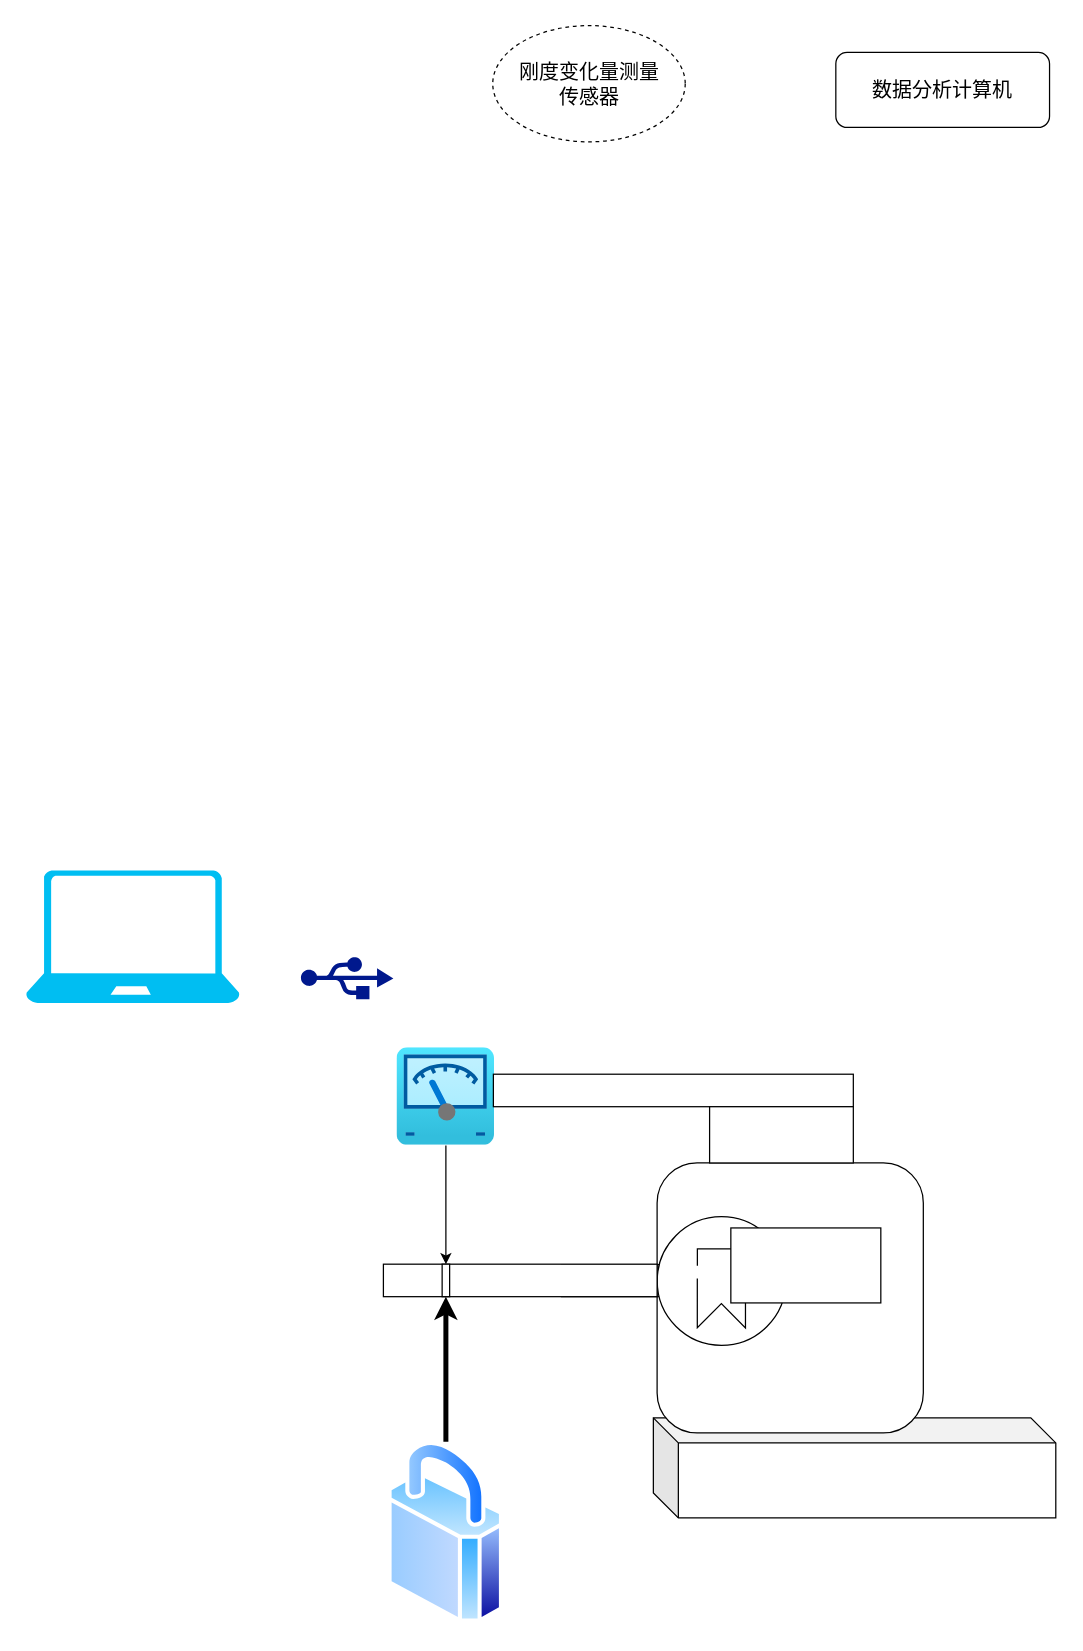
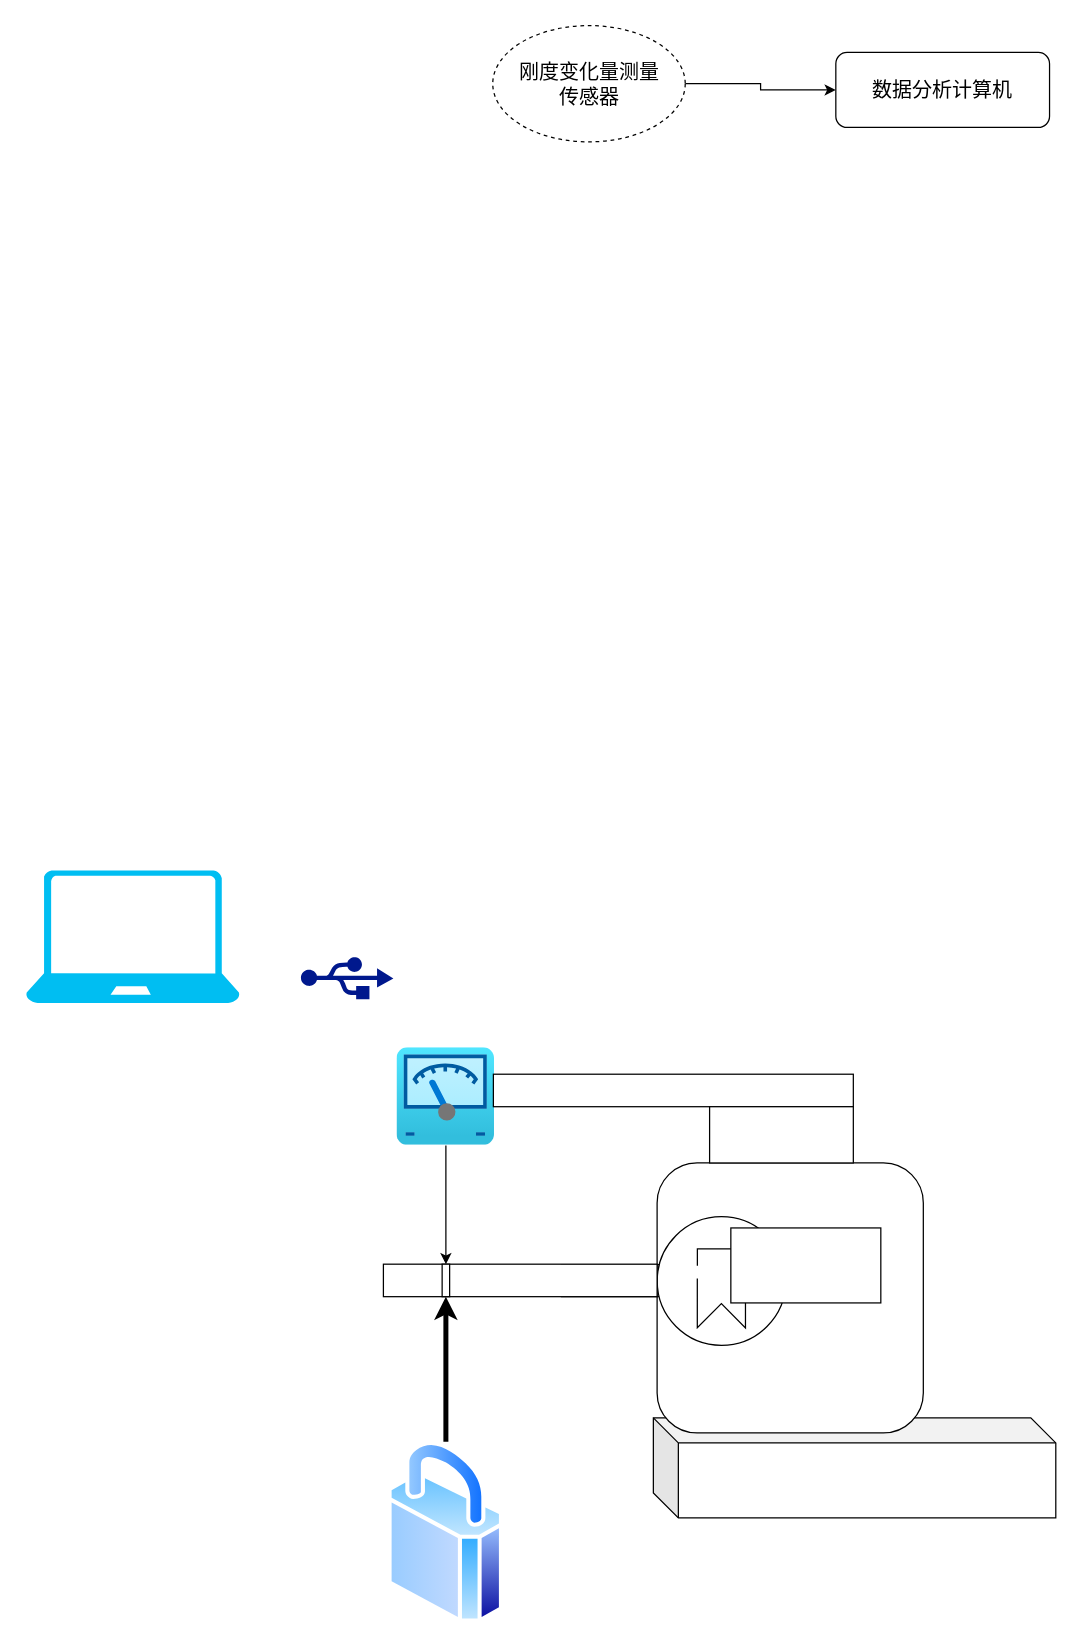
edge "刚度变化量测量 传感器" -> "数据分析计算机": added
